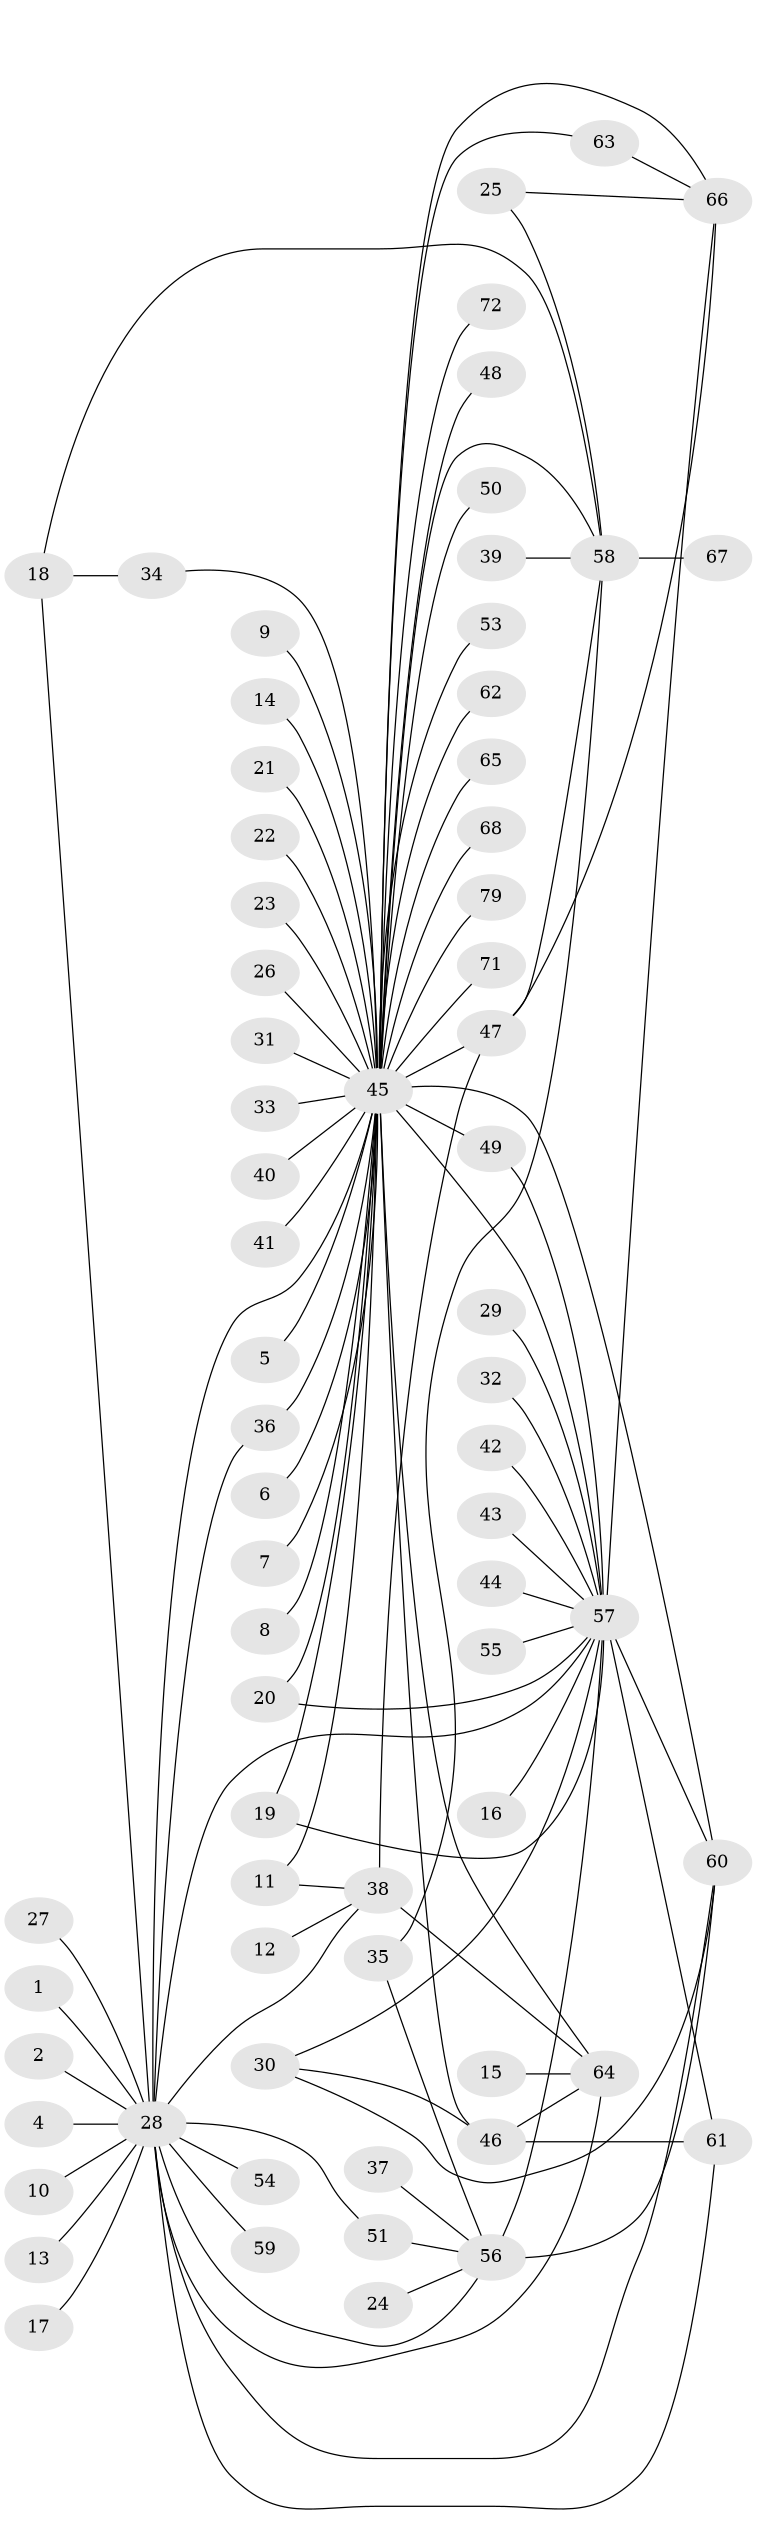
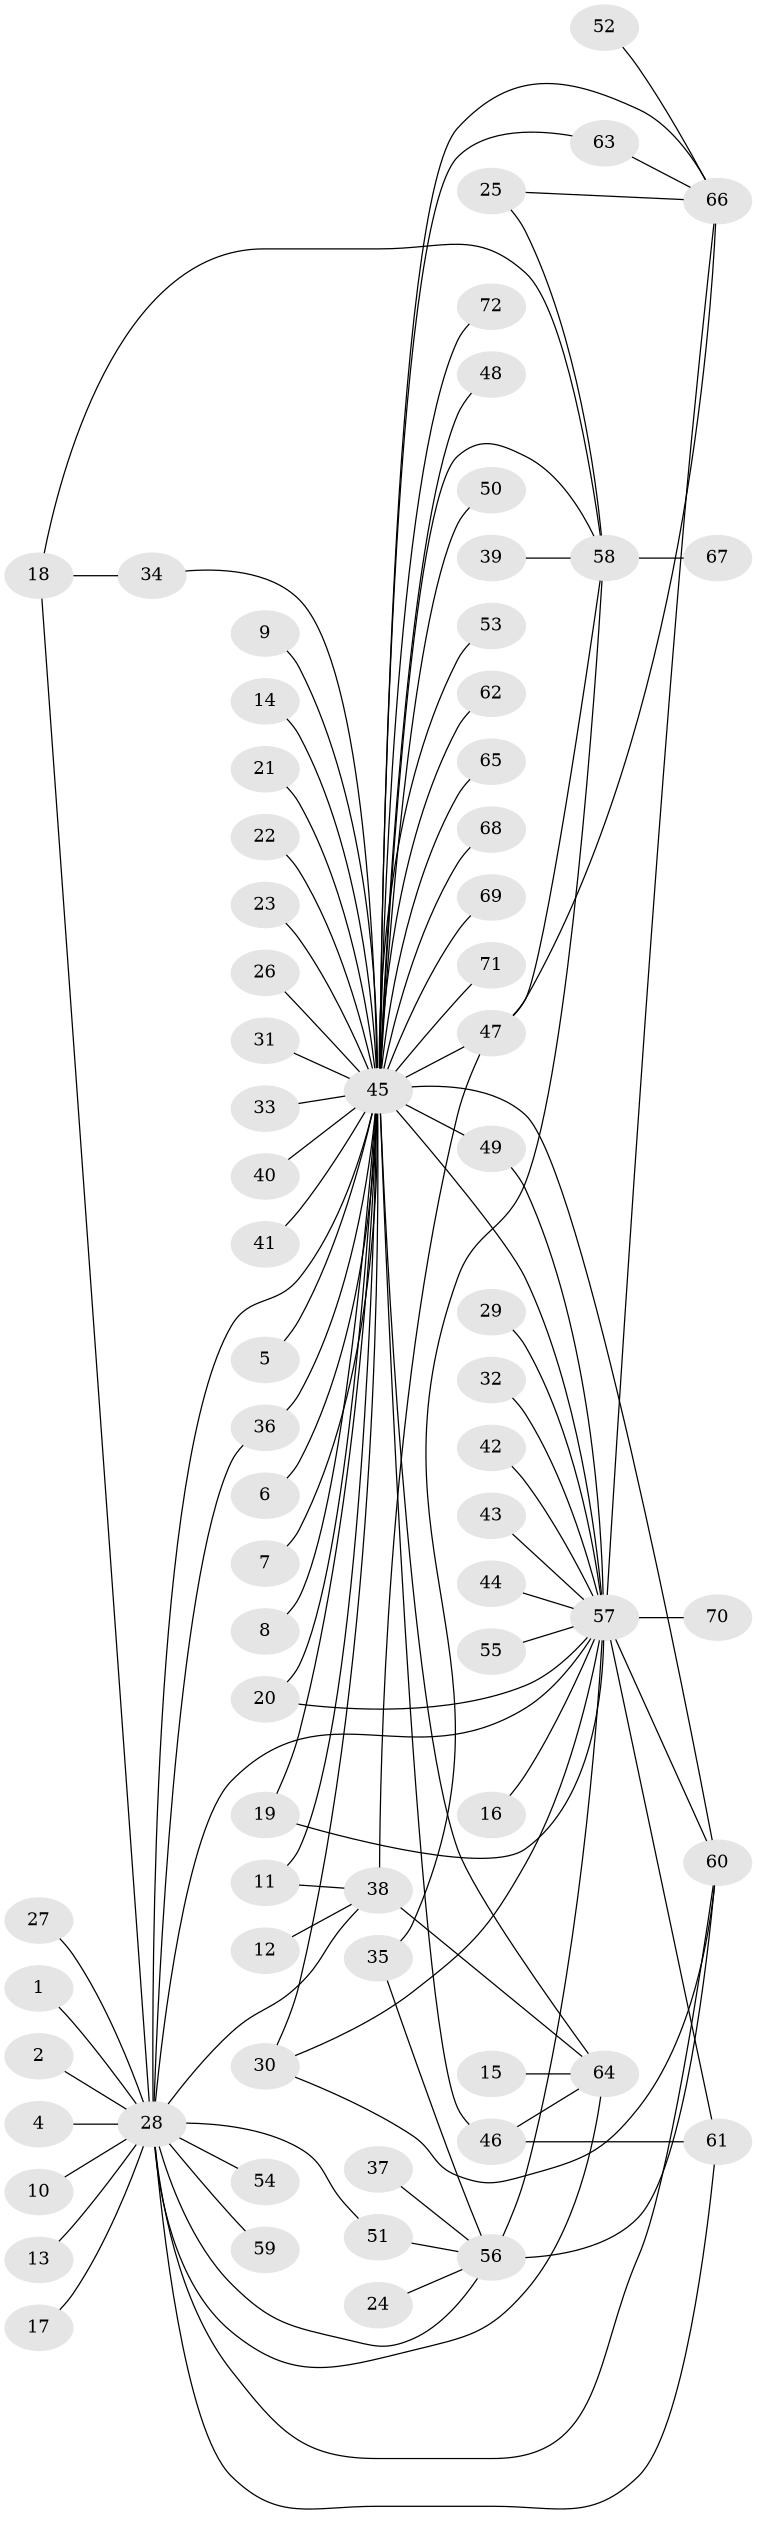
node "52": added
node "79": label "79" -> "69"
node "70": added
edge "30" -- "46": now "30" -- "45"
